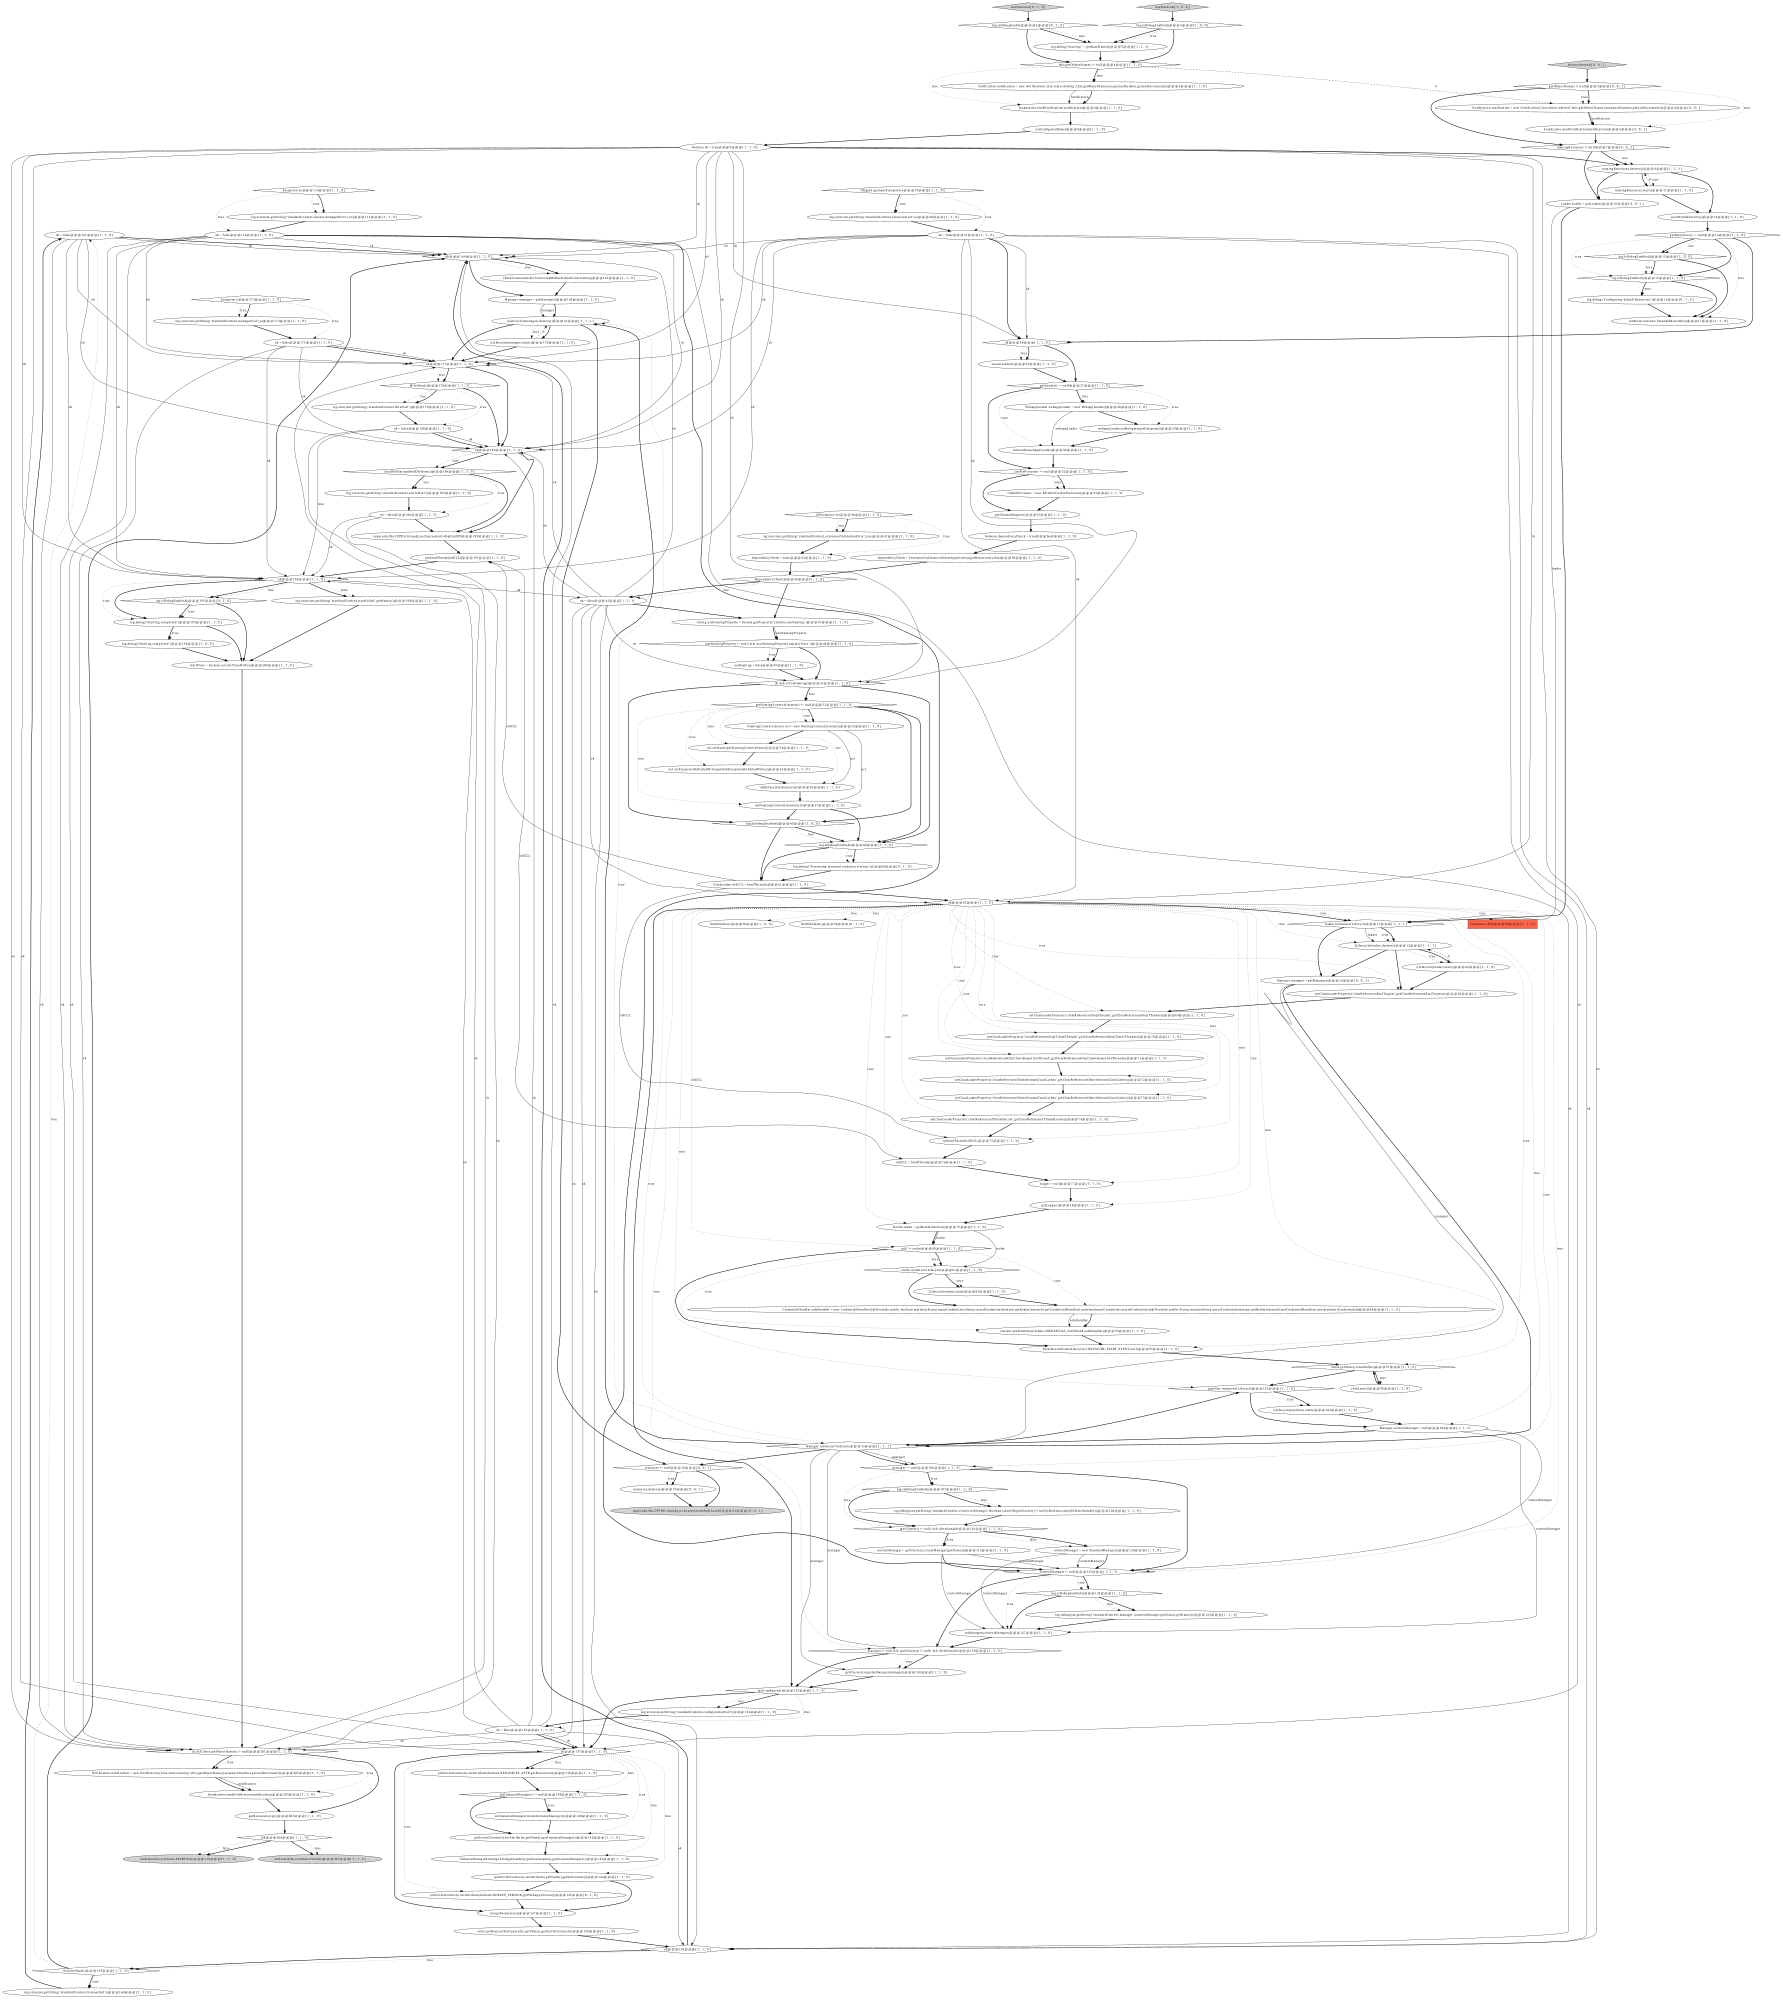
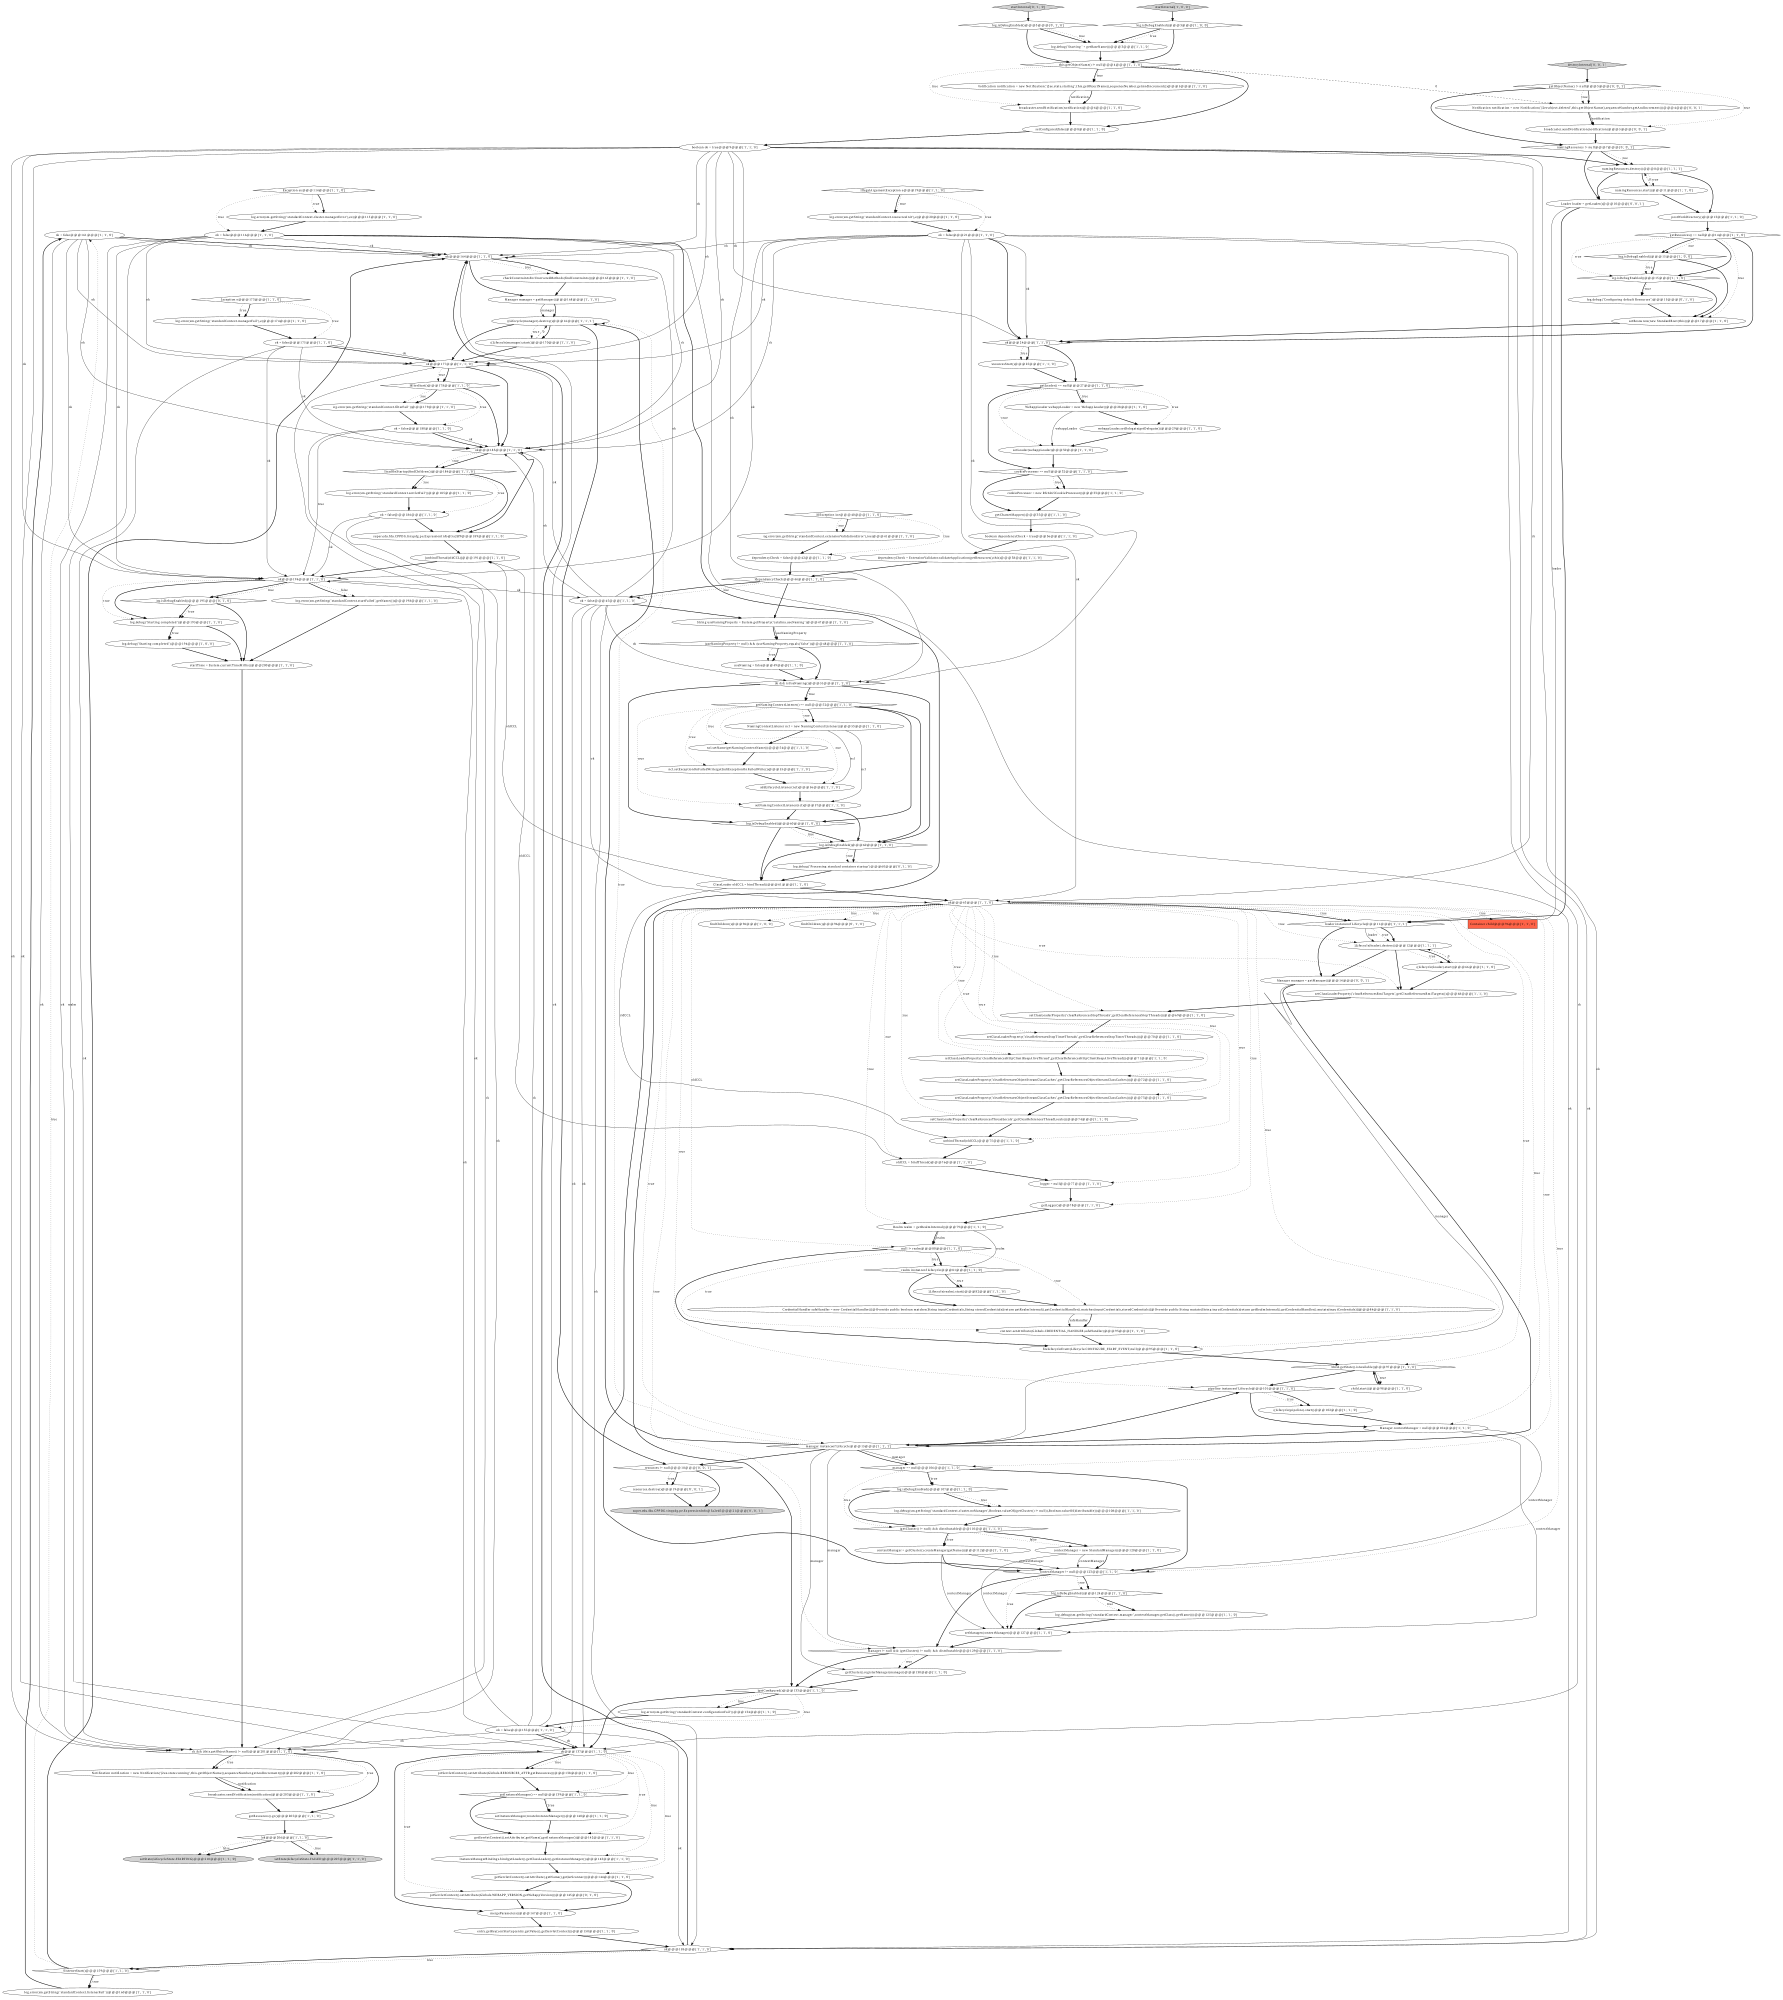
edge "this.getObjectName() != null@@@4@@@['1', '1', '0']" -> "setConfigured(false)@@@8@@@['1', '1', '0']": added
edge "setResources(new StandardRoot(this))@@@17@@@['1', '1', '0']" -> "ok@@@24@@@['1', '1', '0']": added
edge "ok = false@@@116@@@['1', '1', '0']" -> "ok@@@137@@@['1', '1', '0']": label "ok" -> "realm"
